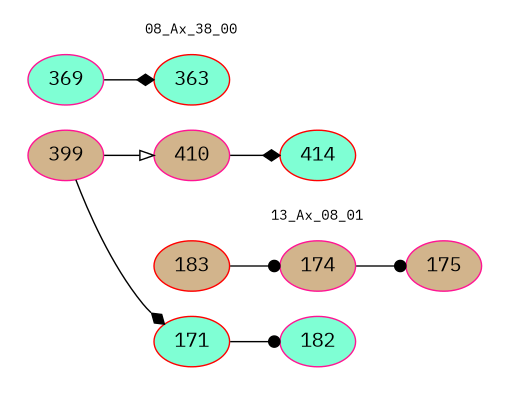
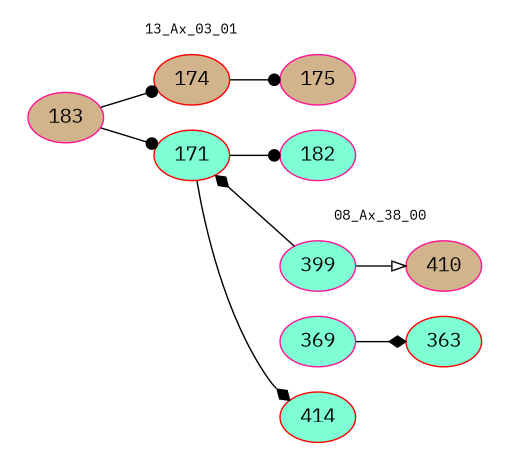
edge "183" -> "171": added
node "399": fillcolor tan -> aquamarine
edge "410" -> "414": now "171" -> "414"
cluster "13_Ax_08_01": label "13_Ax_08_01" -> "13_Ax_03_01"
node "183": color red -> deeppink
node "174": color deeppink -> red
